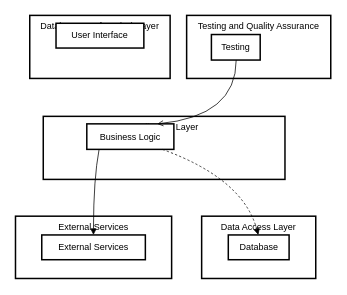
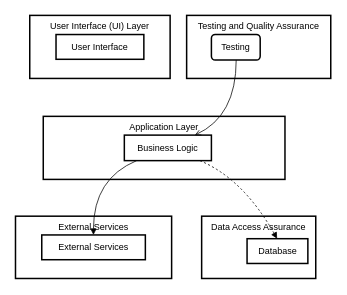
node "Database Interface (UI) Layer": label "Database Interface (UI) Layer" -> "User Interface (UI) Layer"
node "User Interface": moved (100, 36) -> (100, 47)
node "Testing": shape rectangle -> rounded rectangle
node "Business Logic": moved (130, 137) -> (168, 148)
node "Data Access Layer": label "Data Access Layer" -> "Data Access Assurance"
node "Database": moved (258, 247) -> (277, 251)
